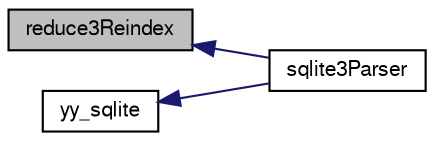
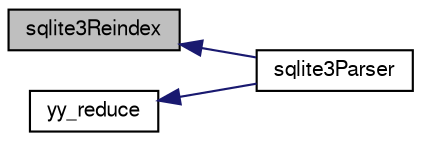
node "reduce3Reindex": label "reduce3Reindex" -> "sqlite3Reindex"
node "yy_sqlite": label "yy_sqlite" -> "yy_reduce"
